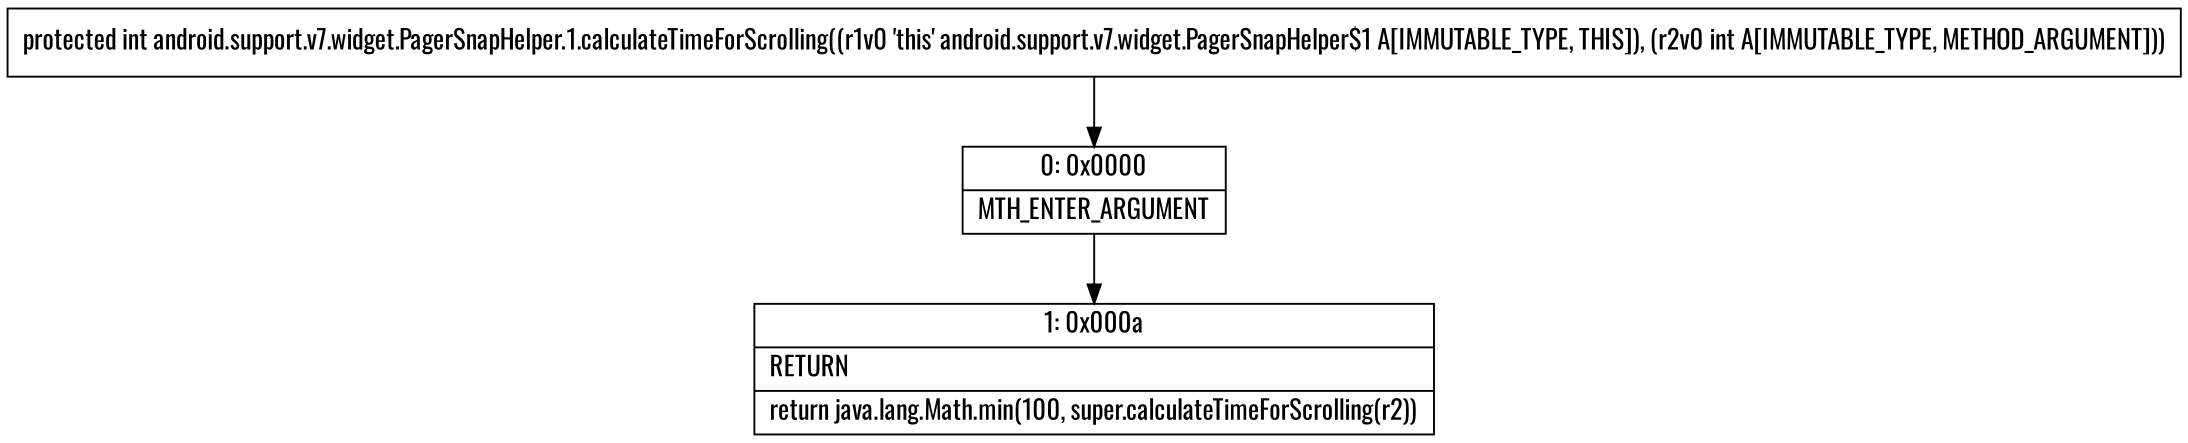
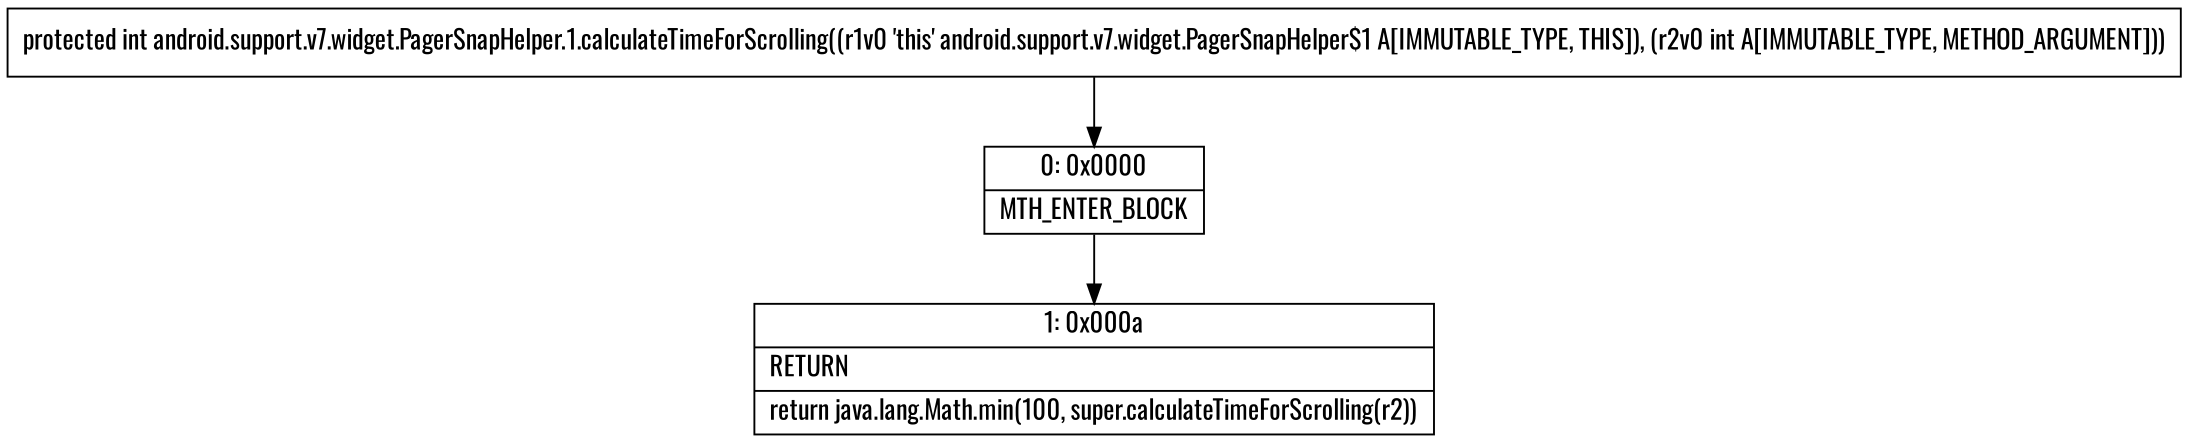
node "0: 0x0000": text "MTH_ENTER_ARGUMENT" -> "MTH_ENTER_BLOCK"
